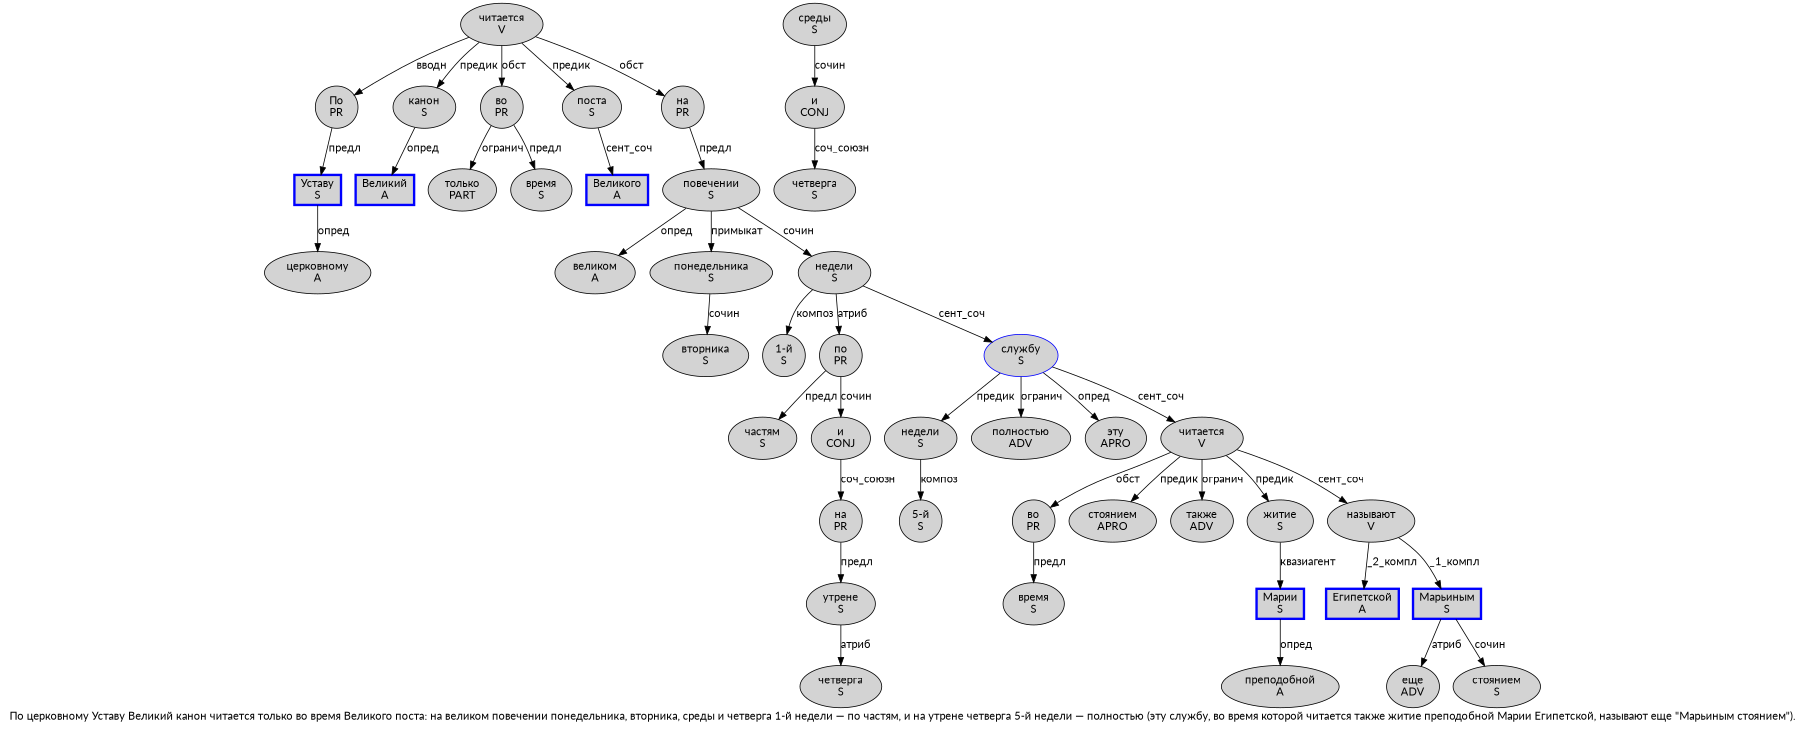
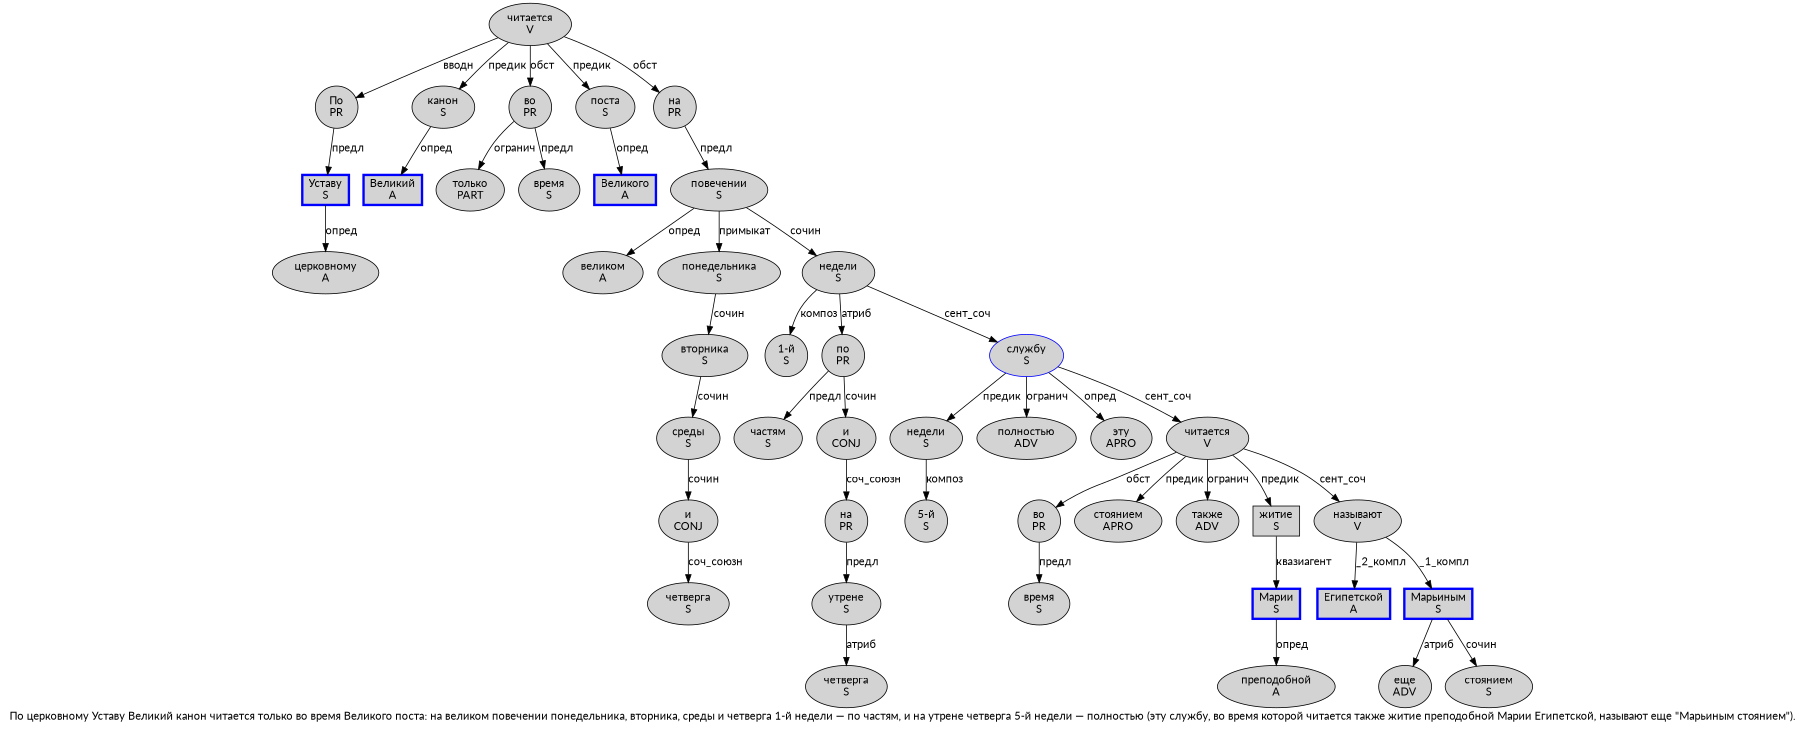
edge "поста S" -> "Великого A": label "сент_соч" -> "опред"
edge "вторника S" -> "среды S": added, label "сочин"
node "житие S": shape ellipse -> box
